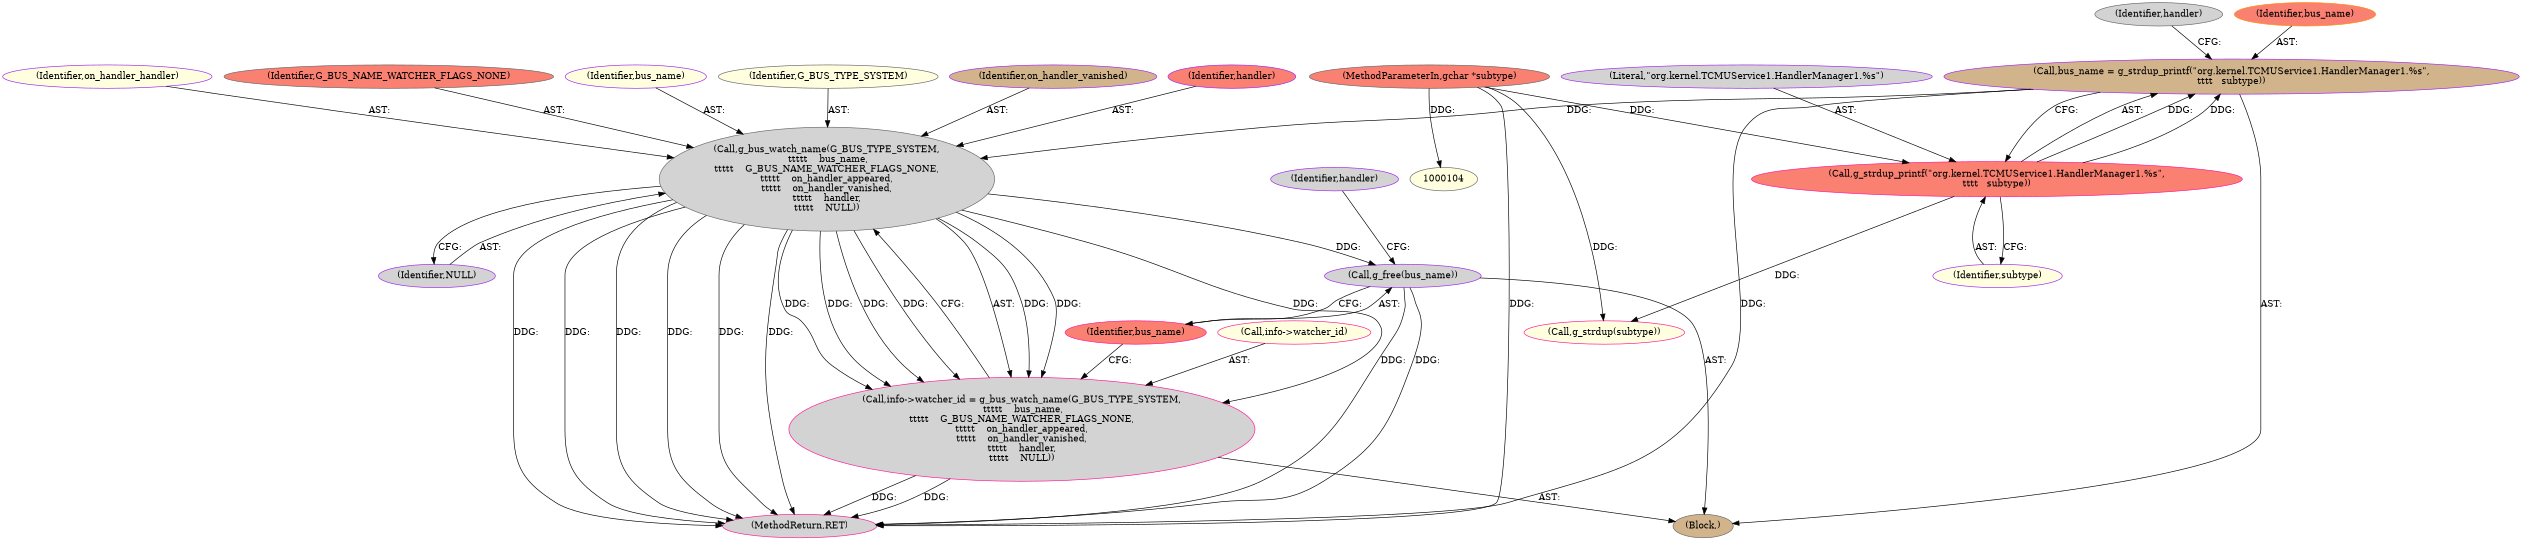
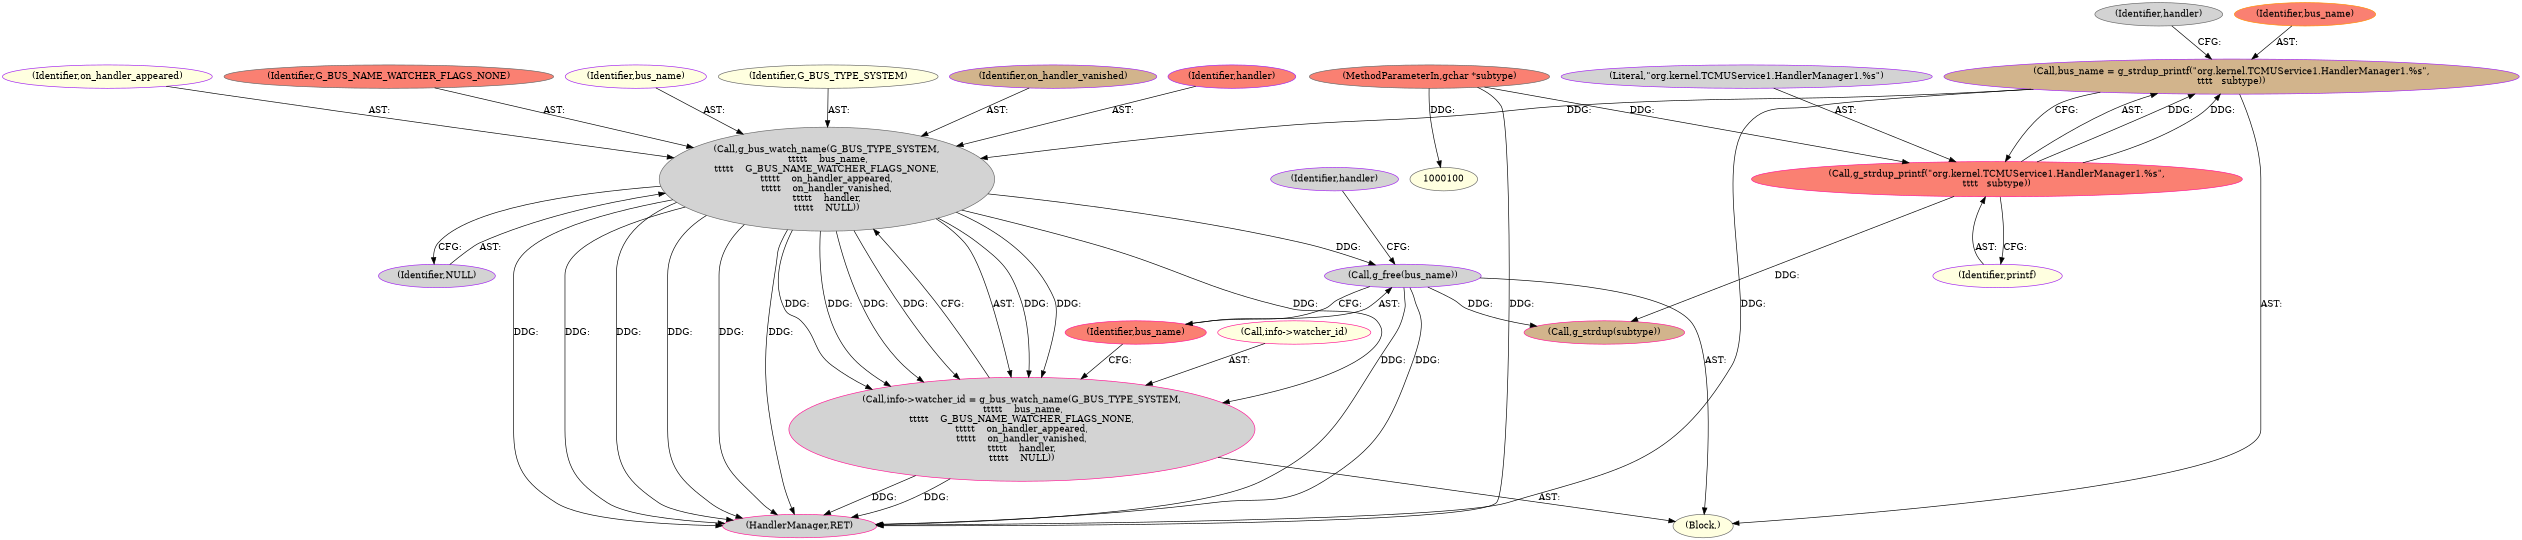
node "(Identifier,on_handler_handler)": label "(Identifier,on_handler_handler)" -> "(Identifier,on_handler_appeared)"
node "1000104": label "1000104" -> "1000100"
edge "(MethodParameterIn,gchar *subtype)" -> "(Call,g_strdup(subtype))": now "(Call,g_free(bus_name))" -> "(Call,g_strdup(subtype))"
node "(Identifier,subtype)": label "(Identifier,subtype)" -> "(Identifier,printf)"
node "(Call,g_strdup(subtype))": fillcolor lightyellow -> tan
node "(MethodReturn,RET)": label "(MethodReturn,RET)" -> "(HandlerManager,RET)"
node "(Block,)": fillcolor tan -> lightyellow
